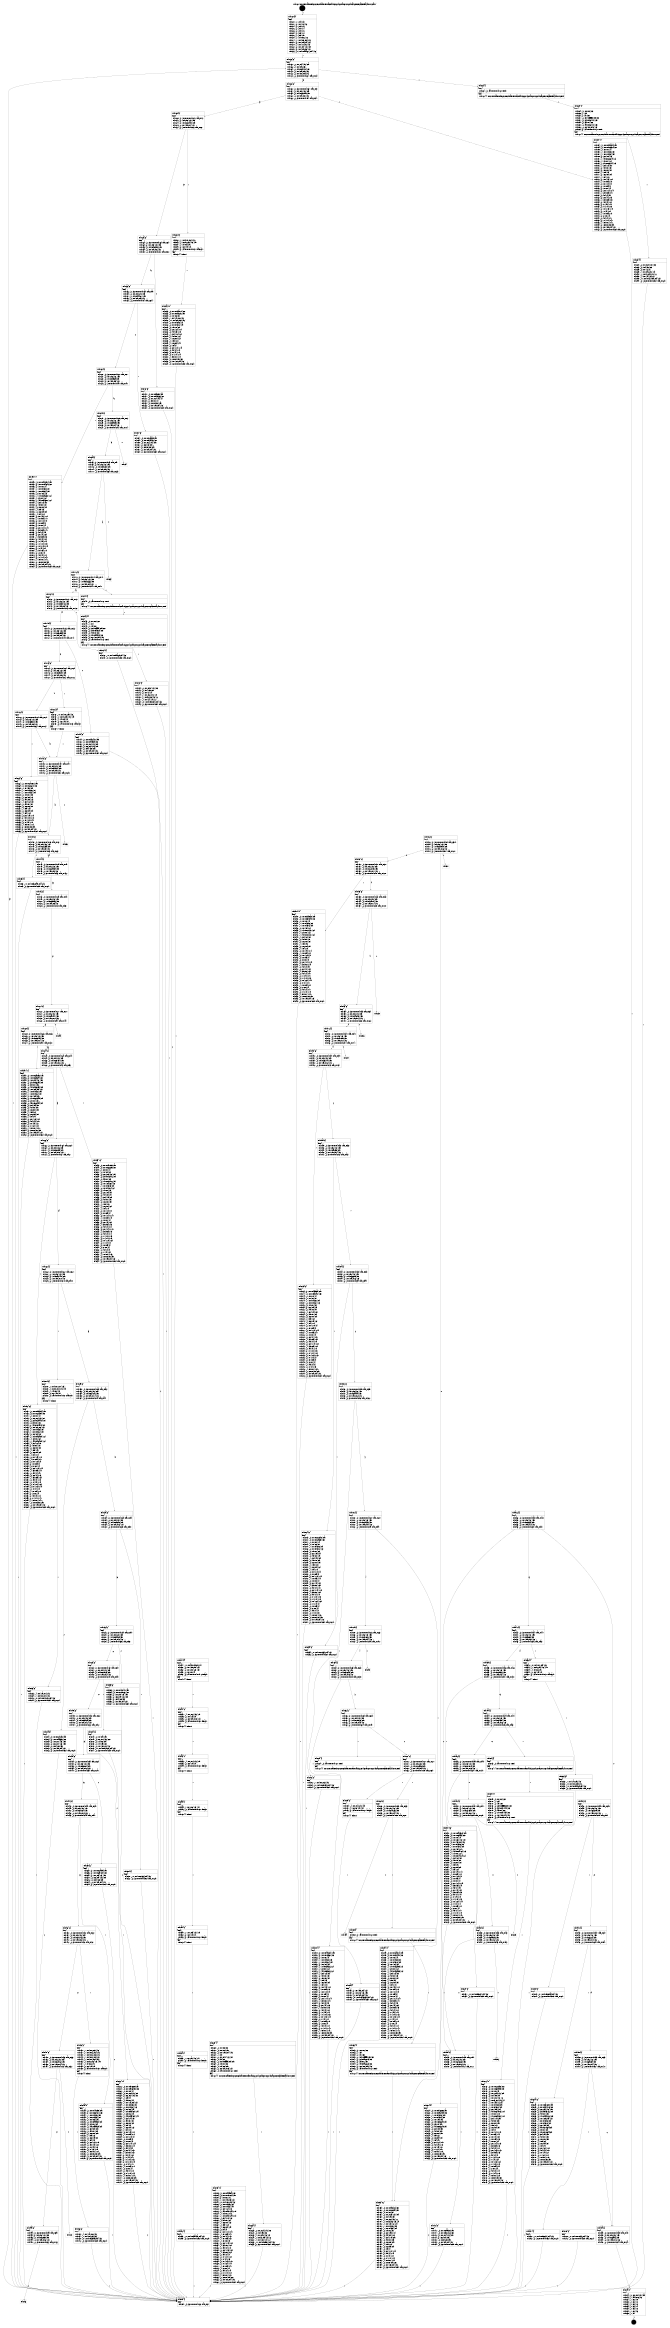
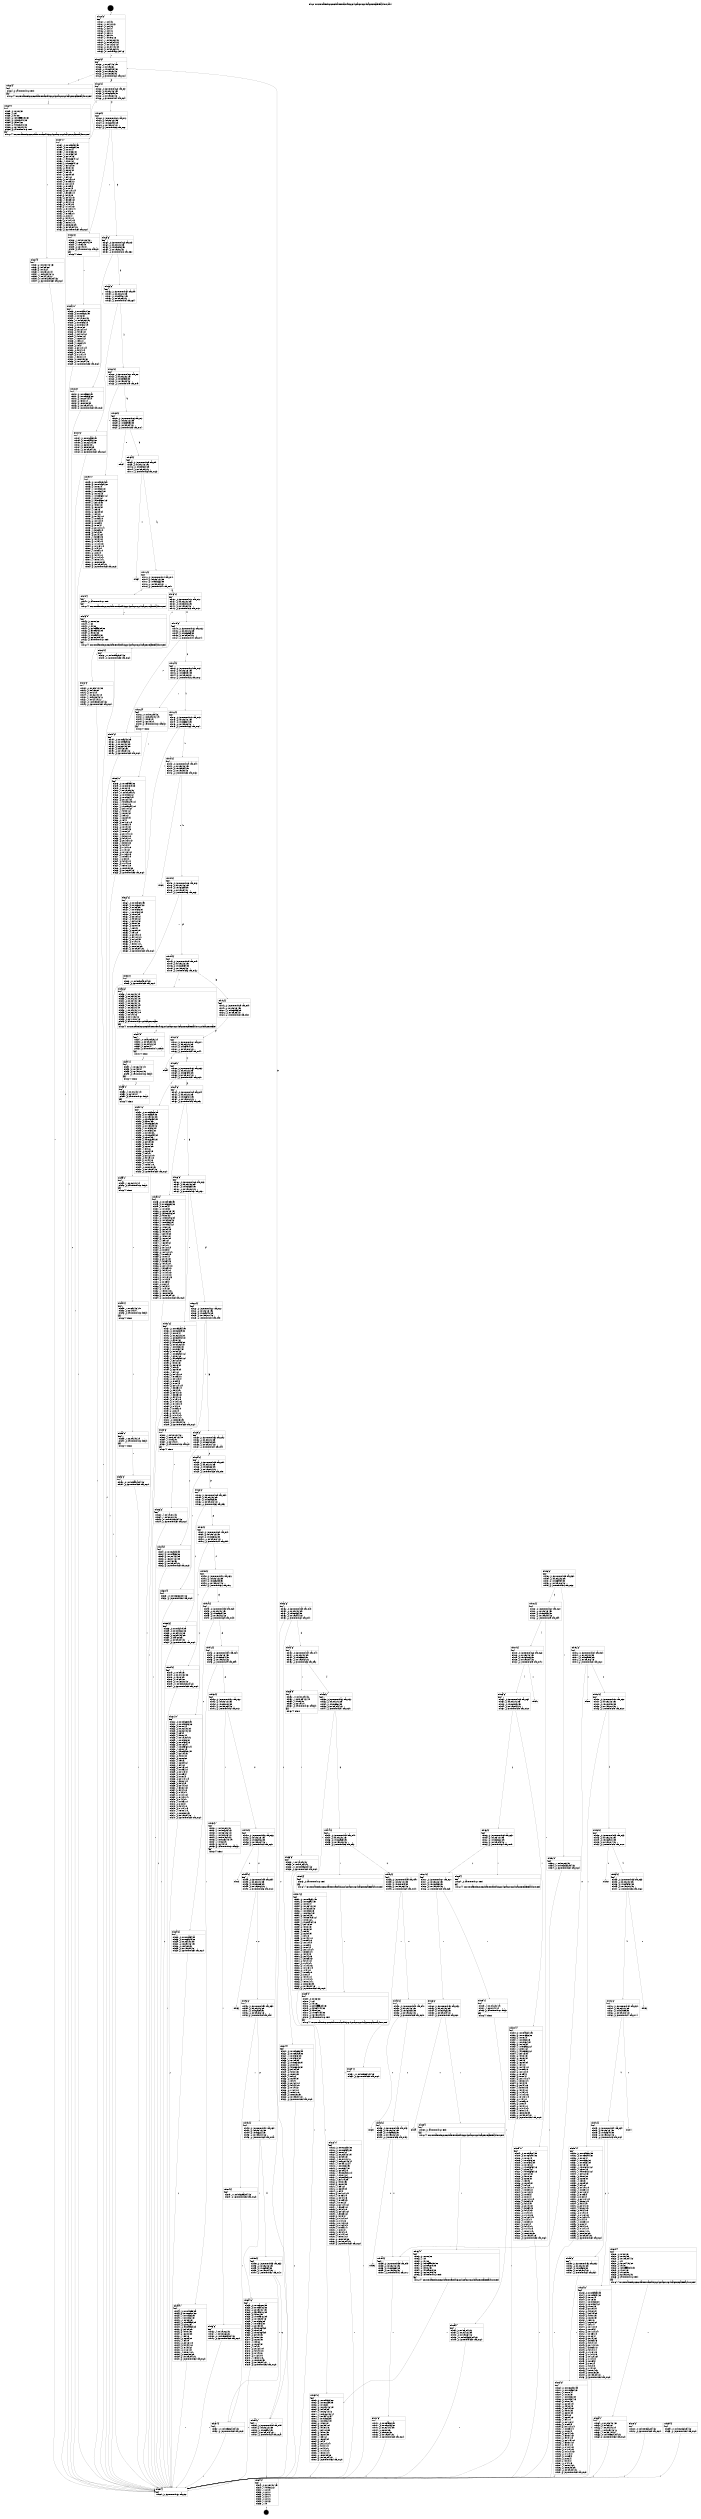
edge "0x4027c8 [29]" -> "0x4017a2 [28]": now "0x4027c8 [29]" -> "0x4027e5 [172]"
node "0x402a36 [62]": added
node "0x401bca [28]": removed
edge "0x40199a [28]" -> "0x4019b6 [28]": added, label "21"
edge "0x40200f [15]" -> "0x402e2d [5]": now "0x40200f [15]" -> "0x402a27 [15]"
